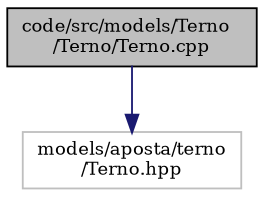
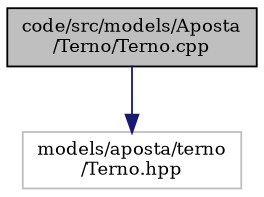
node "code/src/models/Terno /Terno/Terno.cpp": label "code/src/models/Terno /Terno/Terno.cpp" -> "code/src/models/Aposta /Terno/Terno.cpp"
